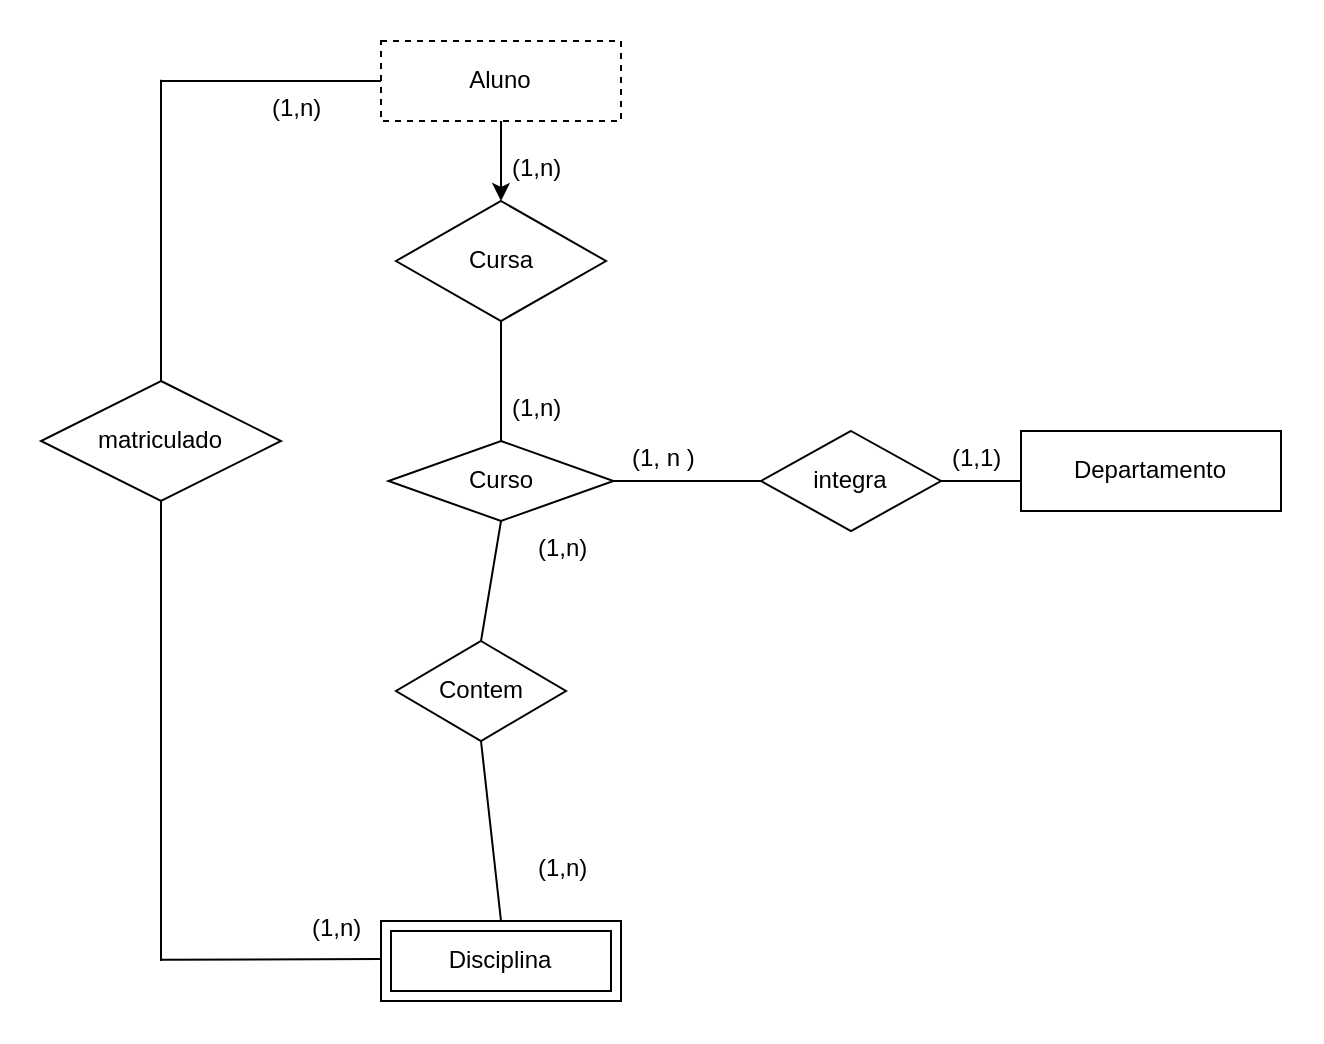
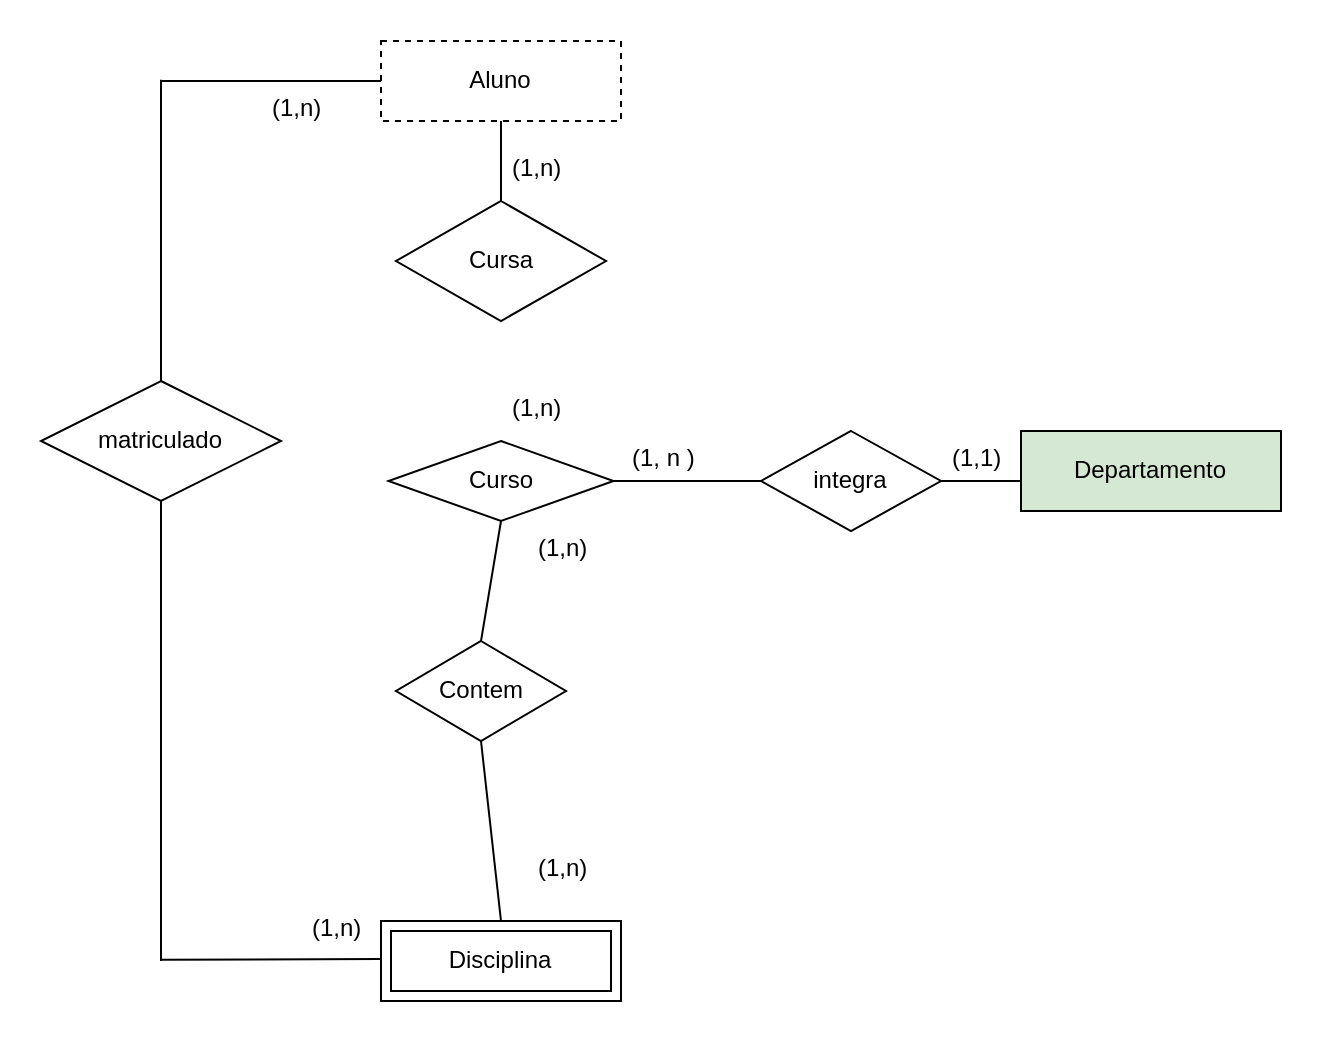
edge "Aluno" -> "Cursa": arrowhead classic -> none
edge "Cursa" -- "Curso": removed
node "Departamento": fillcolor #ffffff -> #d5e8d4
